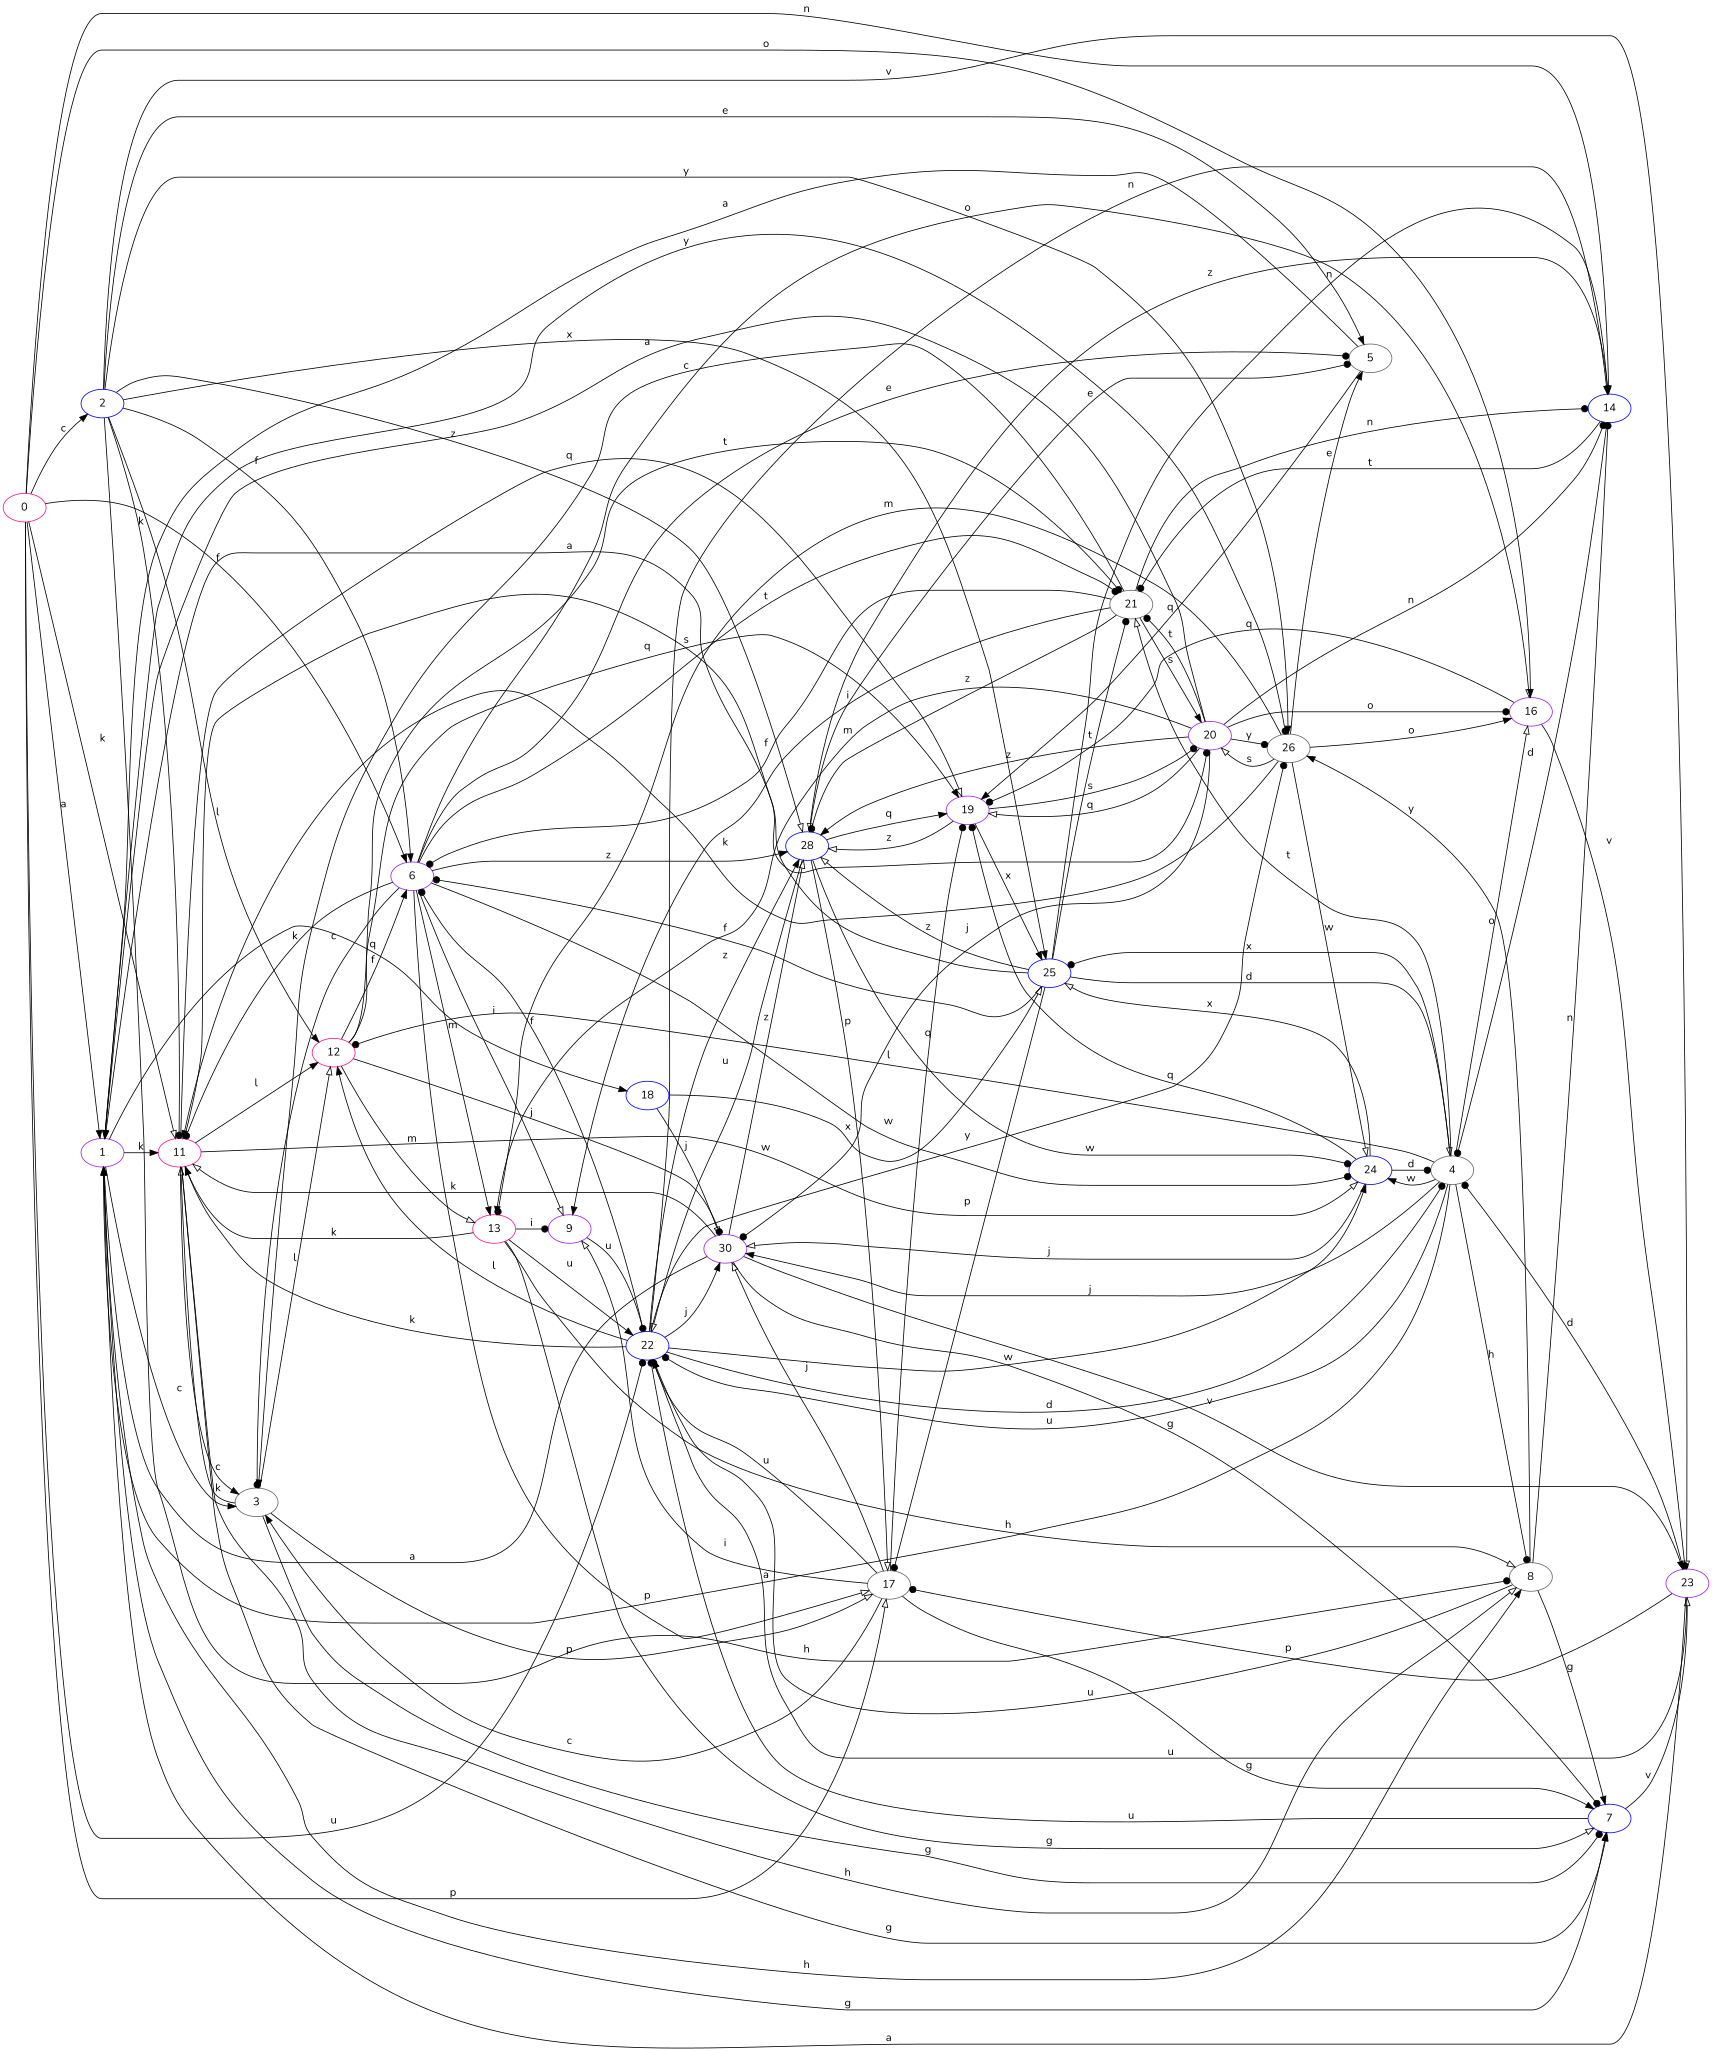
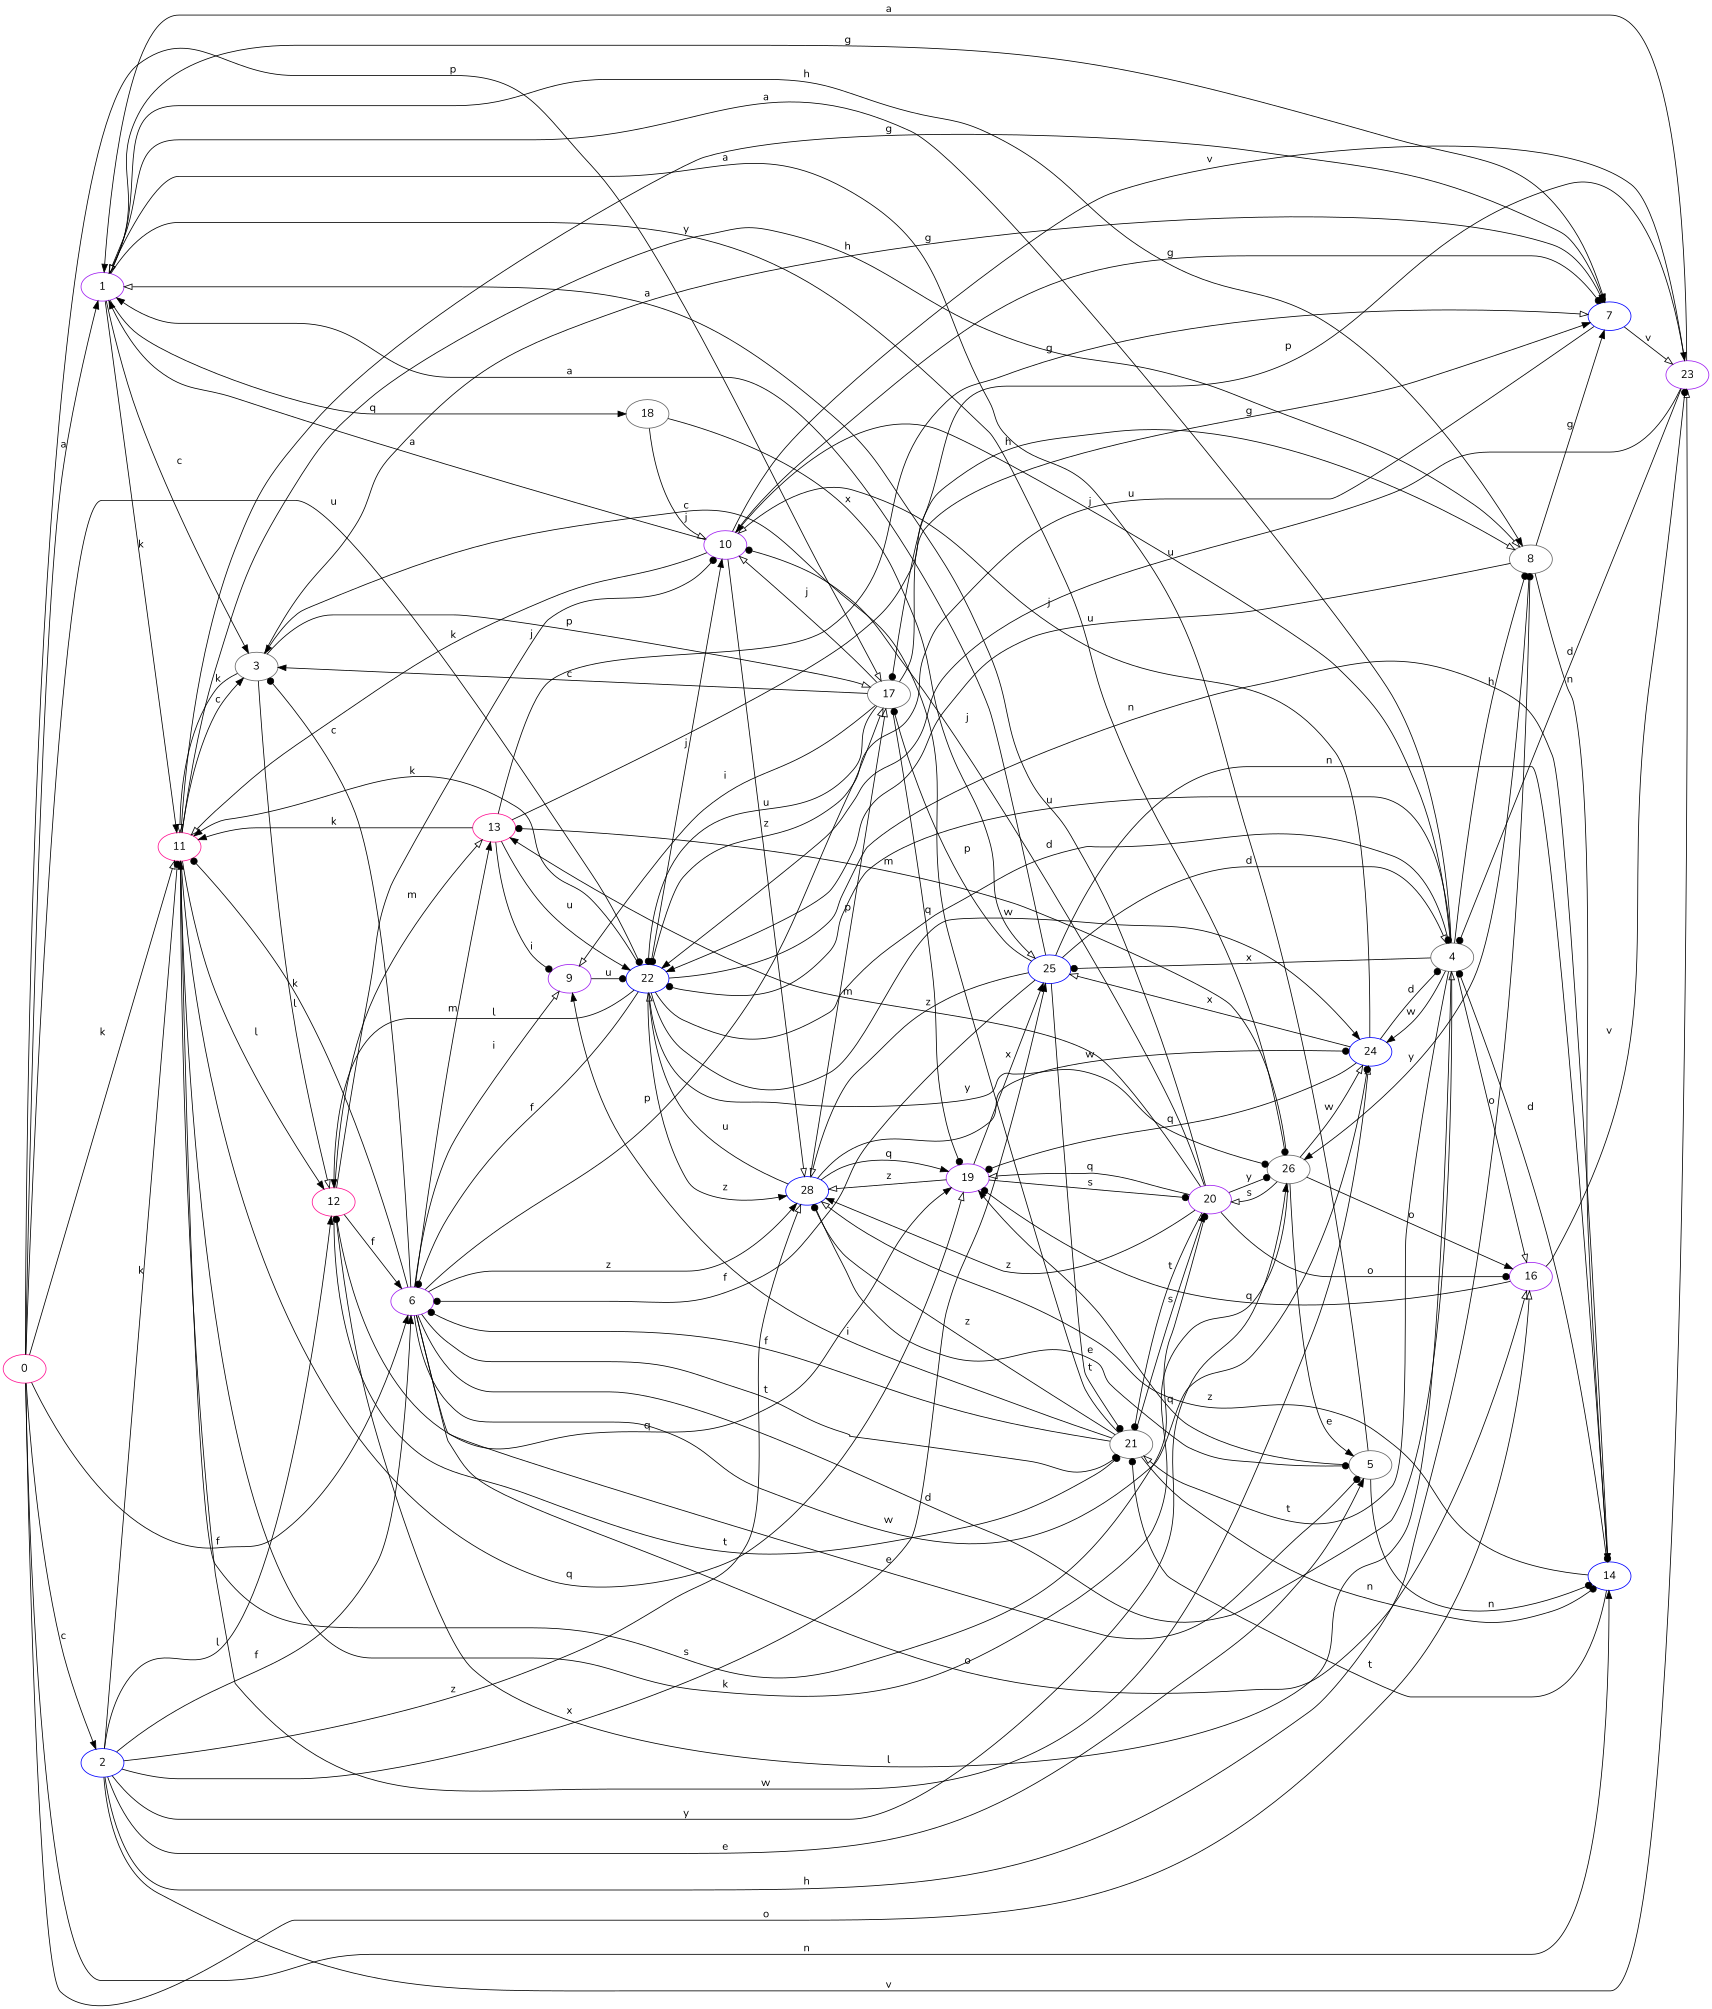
edge "0" -> "16": arrowhead normal -> onormal
edge "20" -> "14": now "5" -> "14"
node "18": color blue -> gray40
node "30": label "30" -> "10"
edge "6" -> "4": added, label "d"
